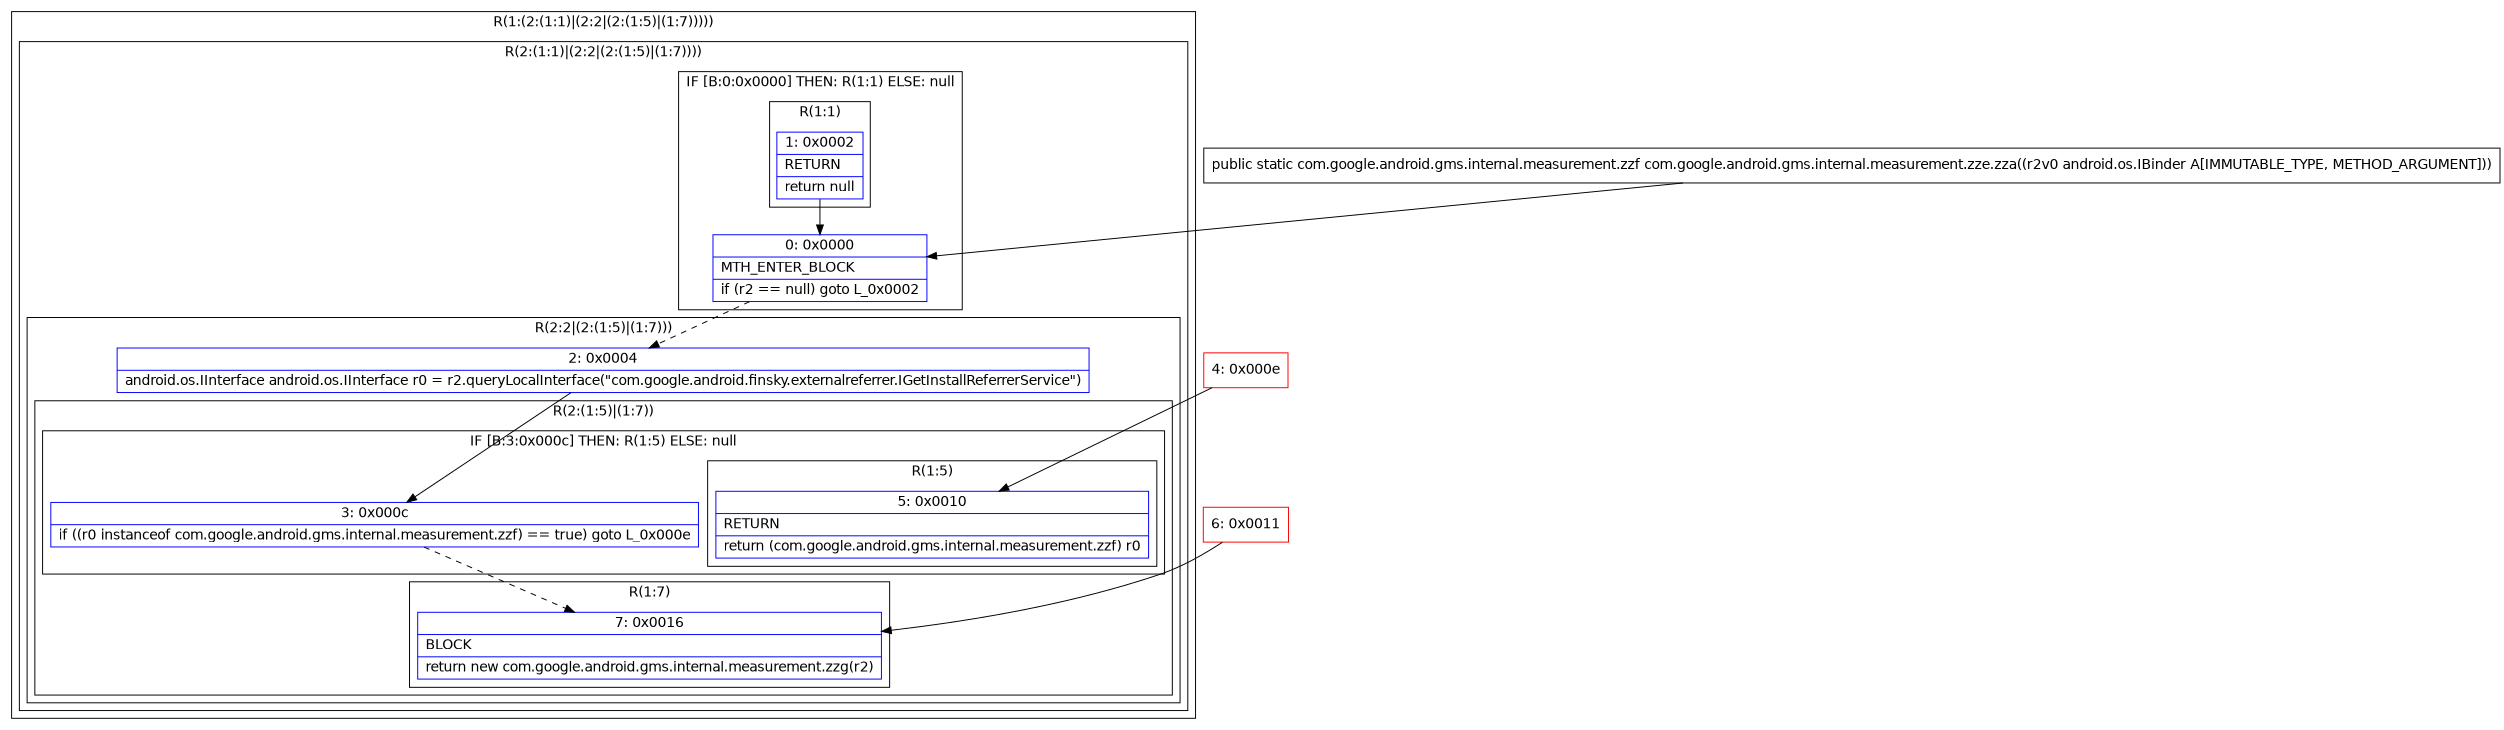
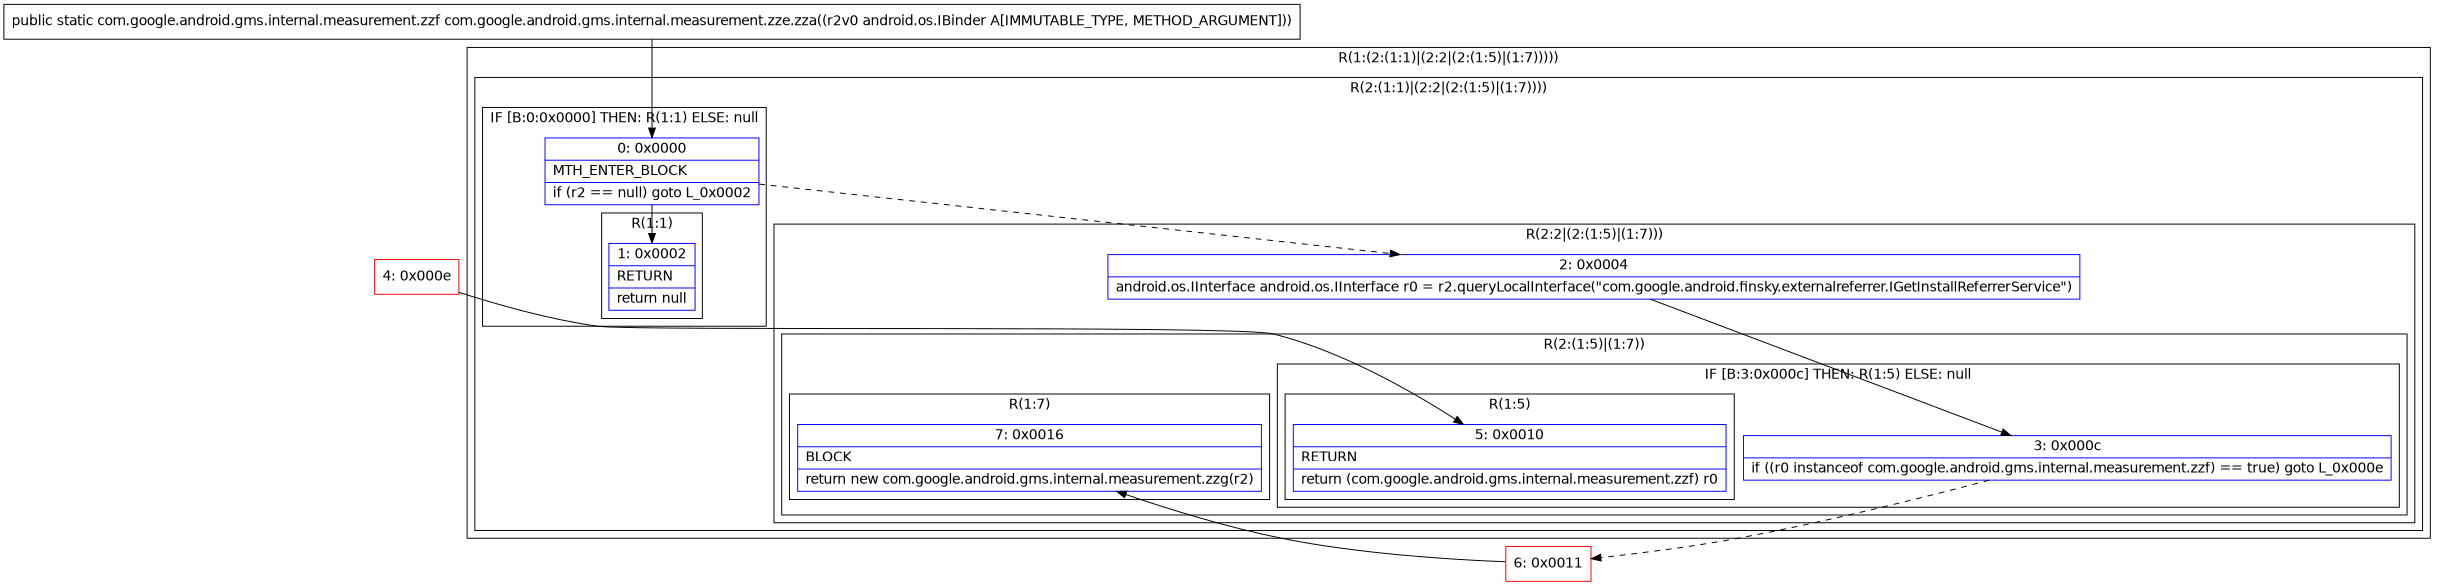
edge "1: 0x0002" -> "0: 0x0000": reversed
edge "3: 0x000c" -> "7: 0x0016": now "3: 0x000c" -> "6: 0x0011"
